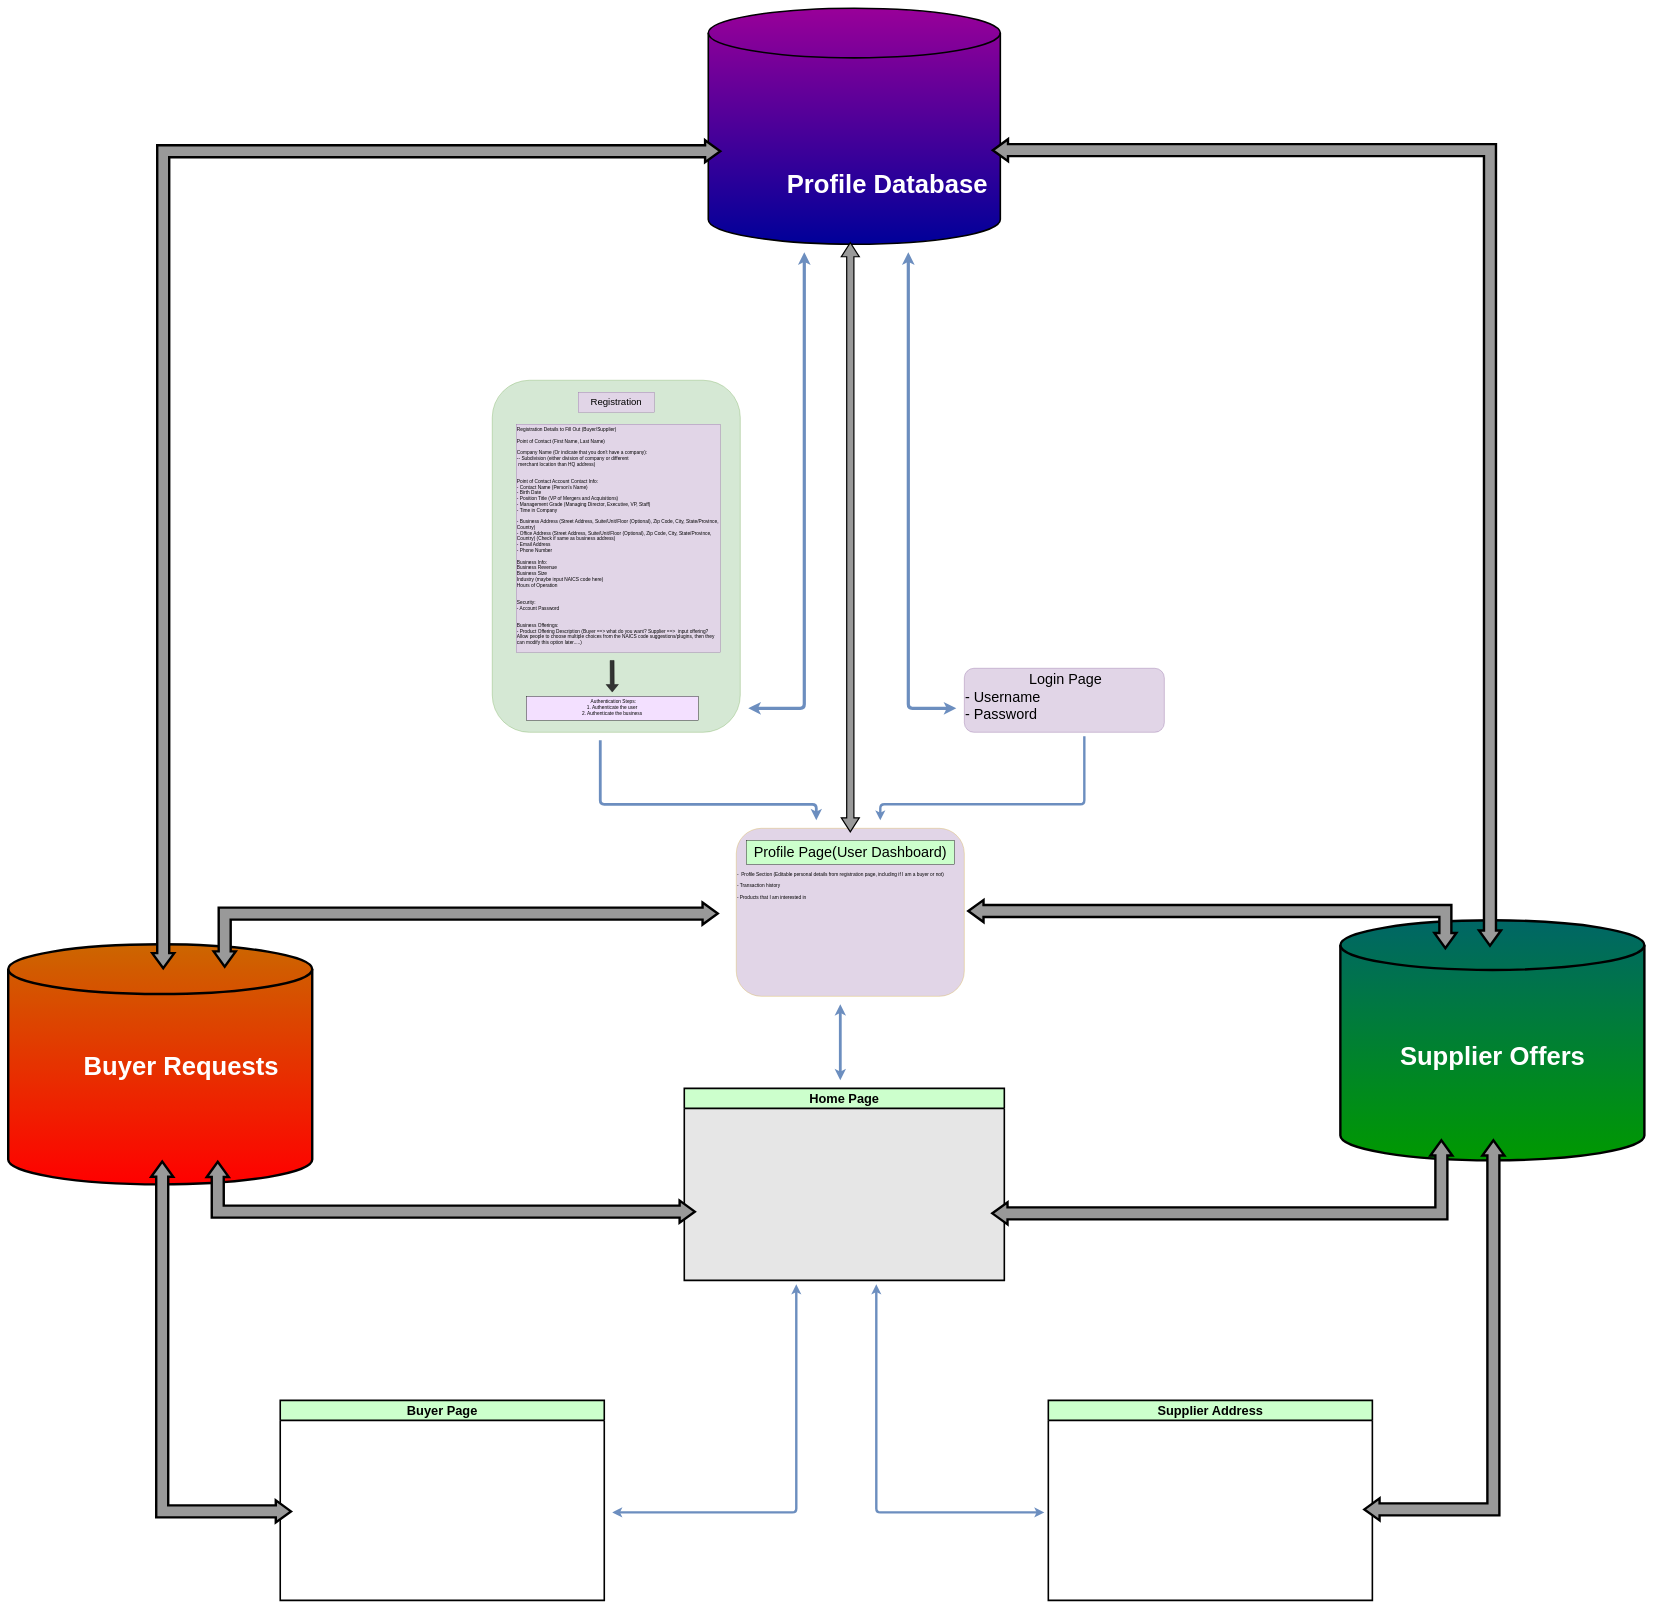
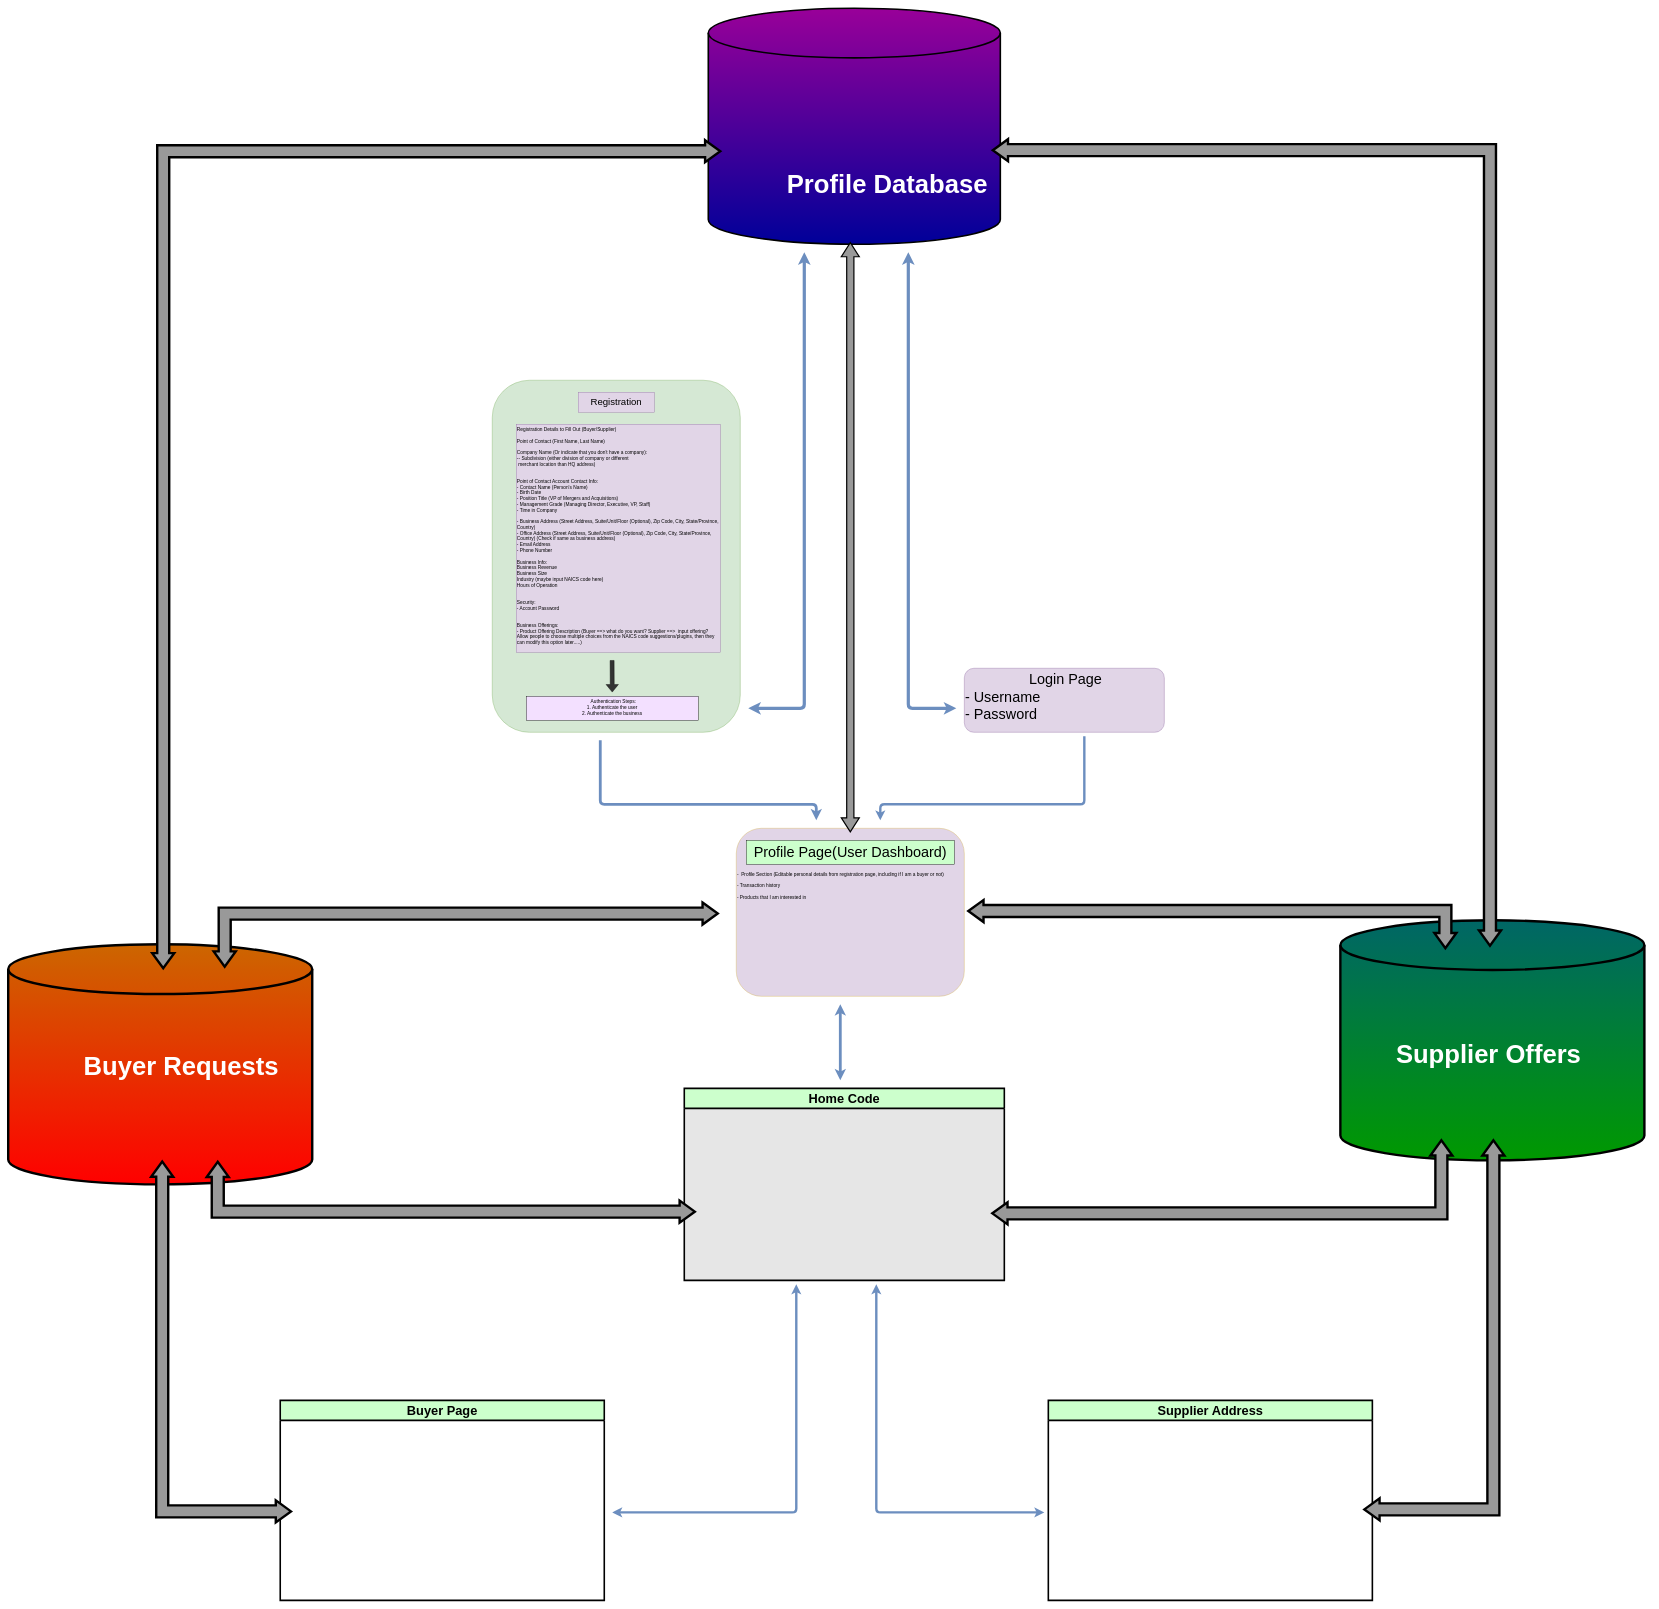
node "Supplier Offers": moved (1492, 1056) -> (1488, 1054)
node "Home Page": label "Home Page" -> "Home Code"
